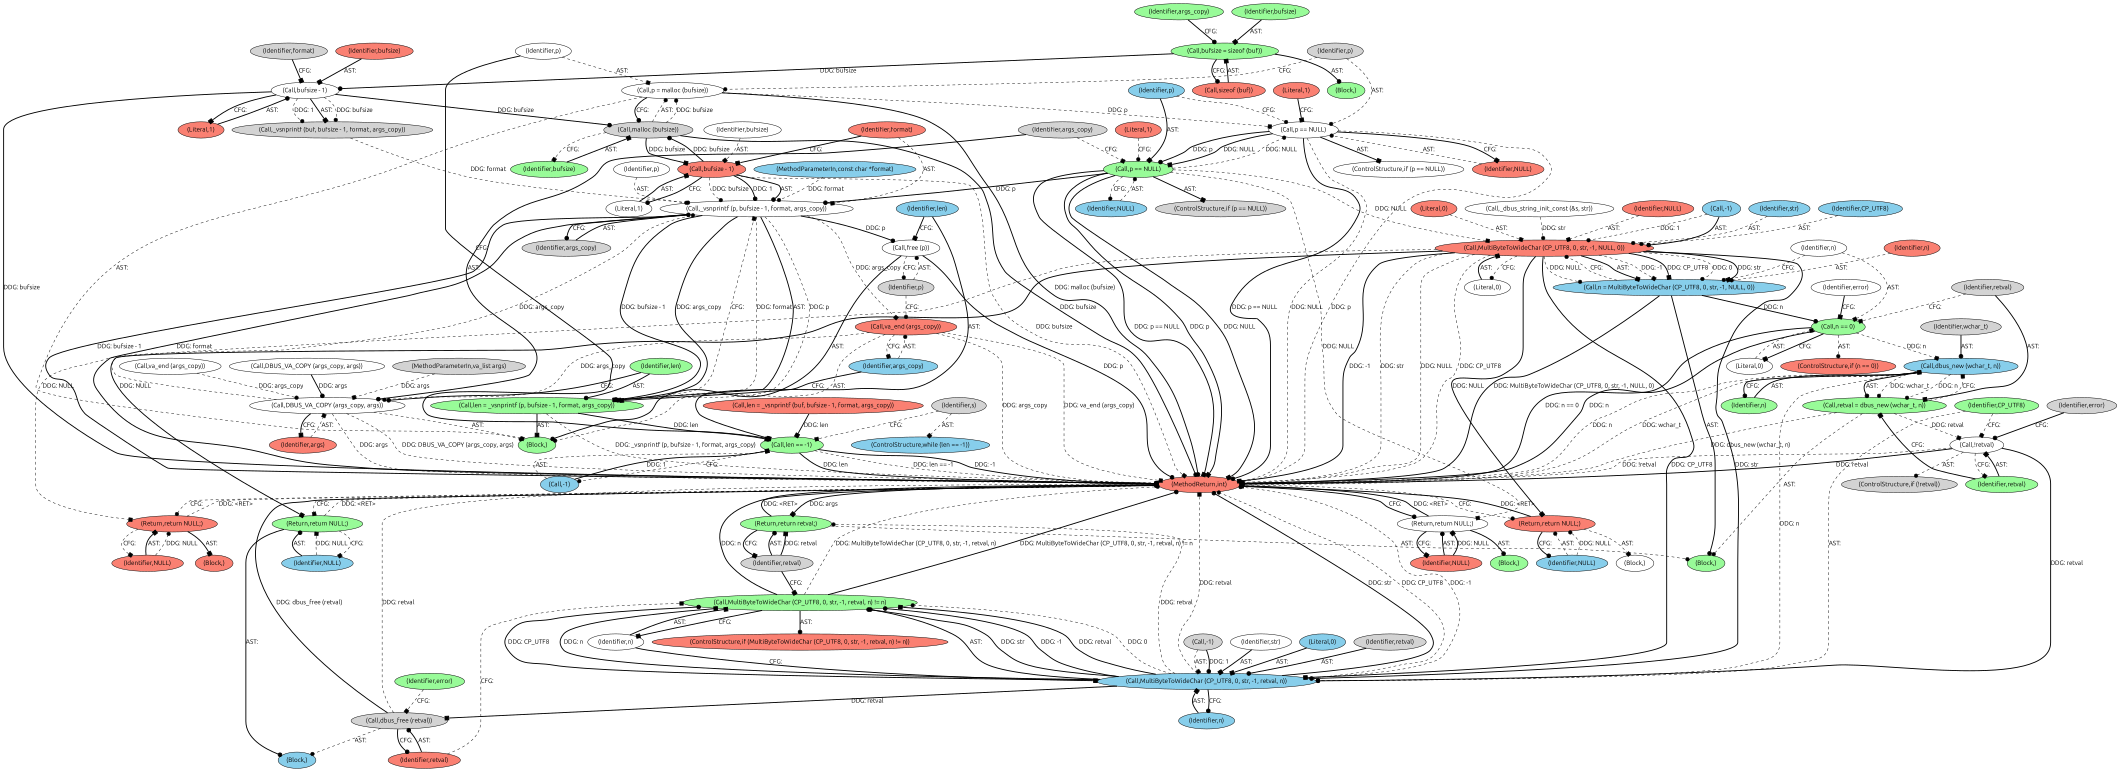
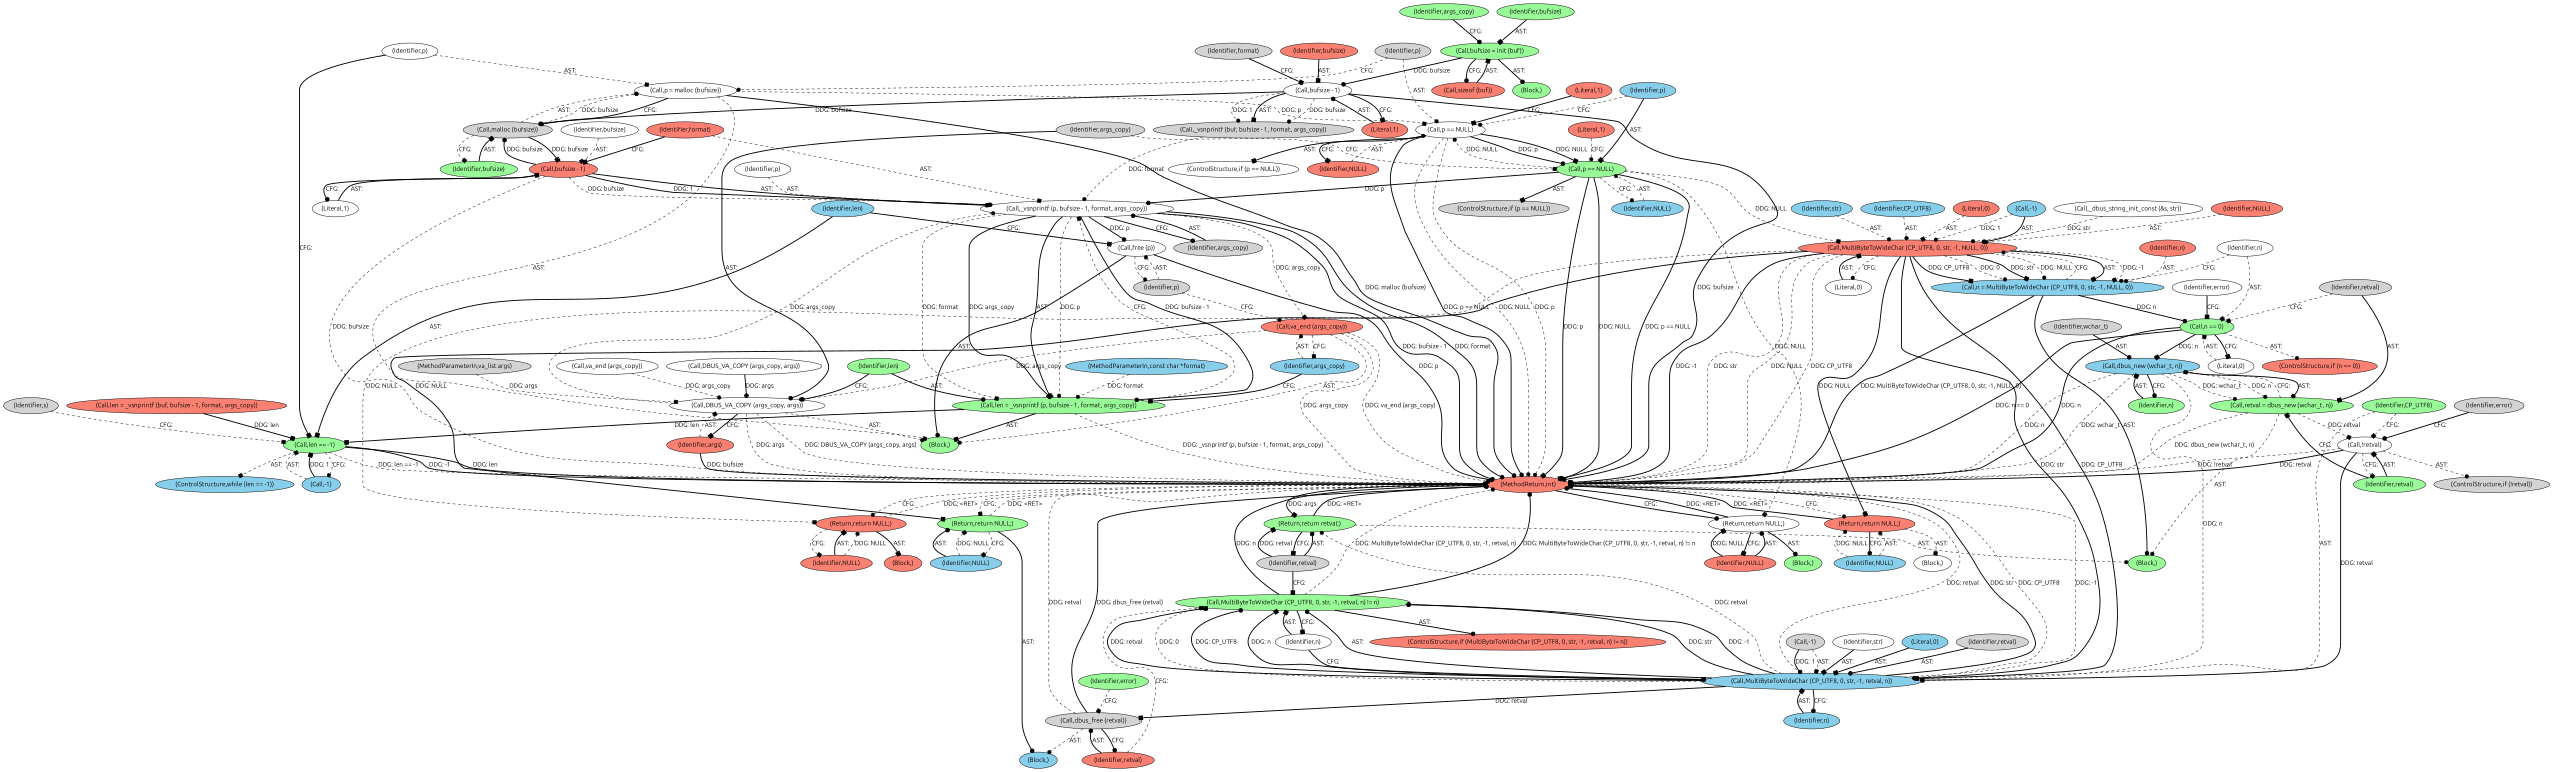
node "(Call,bufsize = sizeof (buf))": label "(Call,bufsize = sizeof (buf))" -> "(Call,bufsize = init (buf))"
edge "(MethodParameterIn,const char *format)" -> "(Call,_vsnprintf (p, bufsize - 1, format, args_copy))": now "(MethodParameterIn,const char *format)" -> "(Call,len = _vsnprintf (p, bufsize - 1, format, args_copy))"
edge "(Call,malloc (bufsize))" -> "(MethodReturn,int)": now "(Identifier,args)" -> "(MethodReturn,int)"
edge "(Call,n == 0)" -> "(Call,dbus_new (wchar_t, n))": style dashed -> bold
edge "(Identifier,s)" -> "(ControlStructure,while (len == -1))": now "(Call,len == -1)" -> "(ControlStructure,while (len == -1))"
